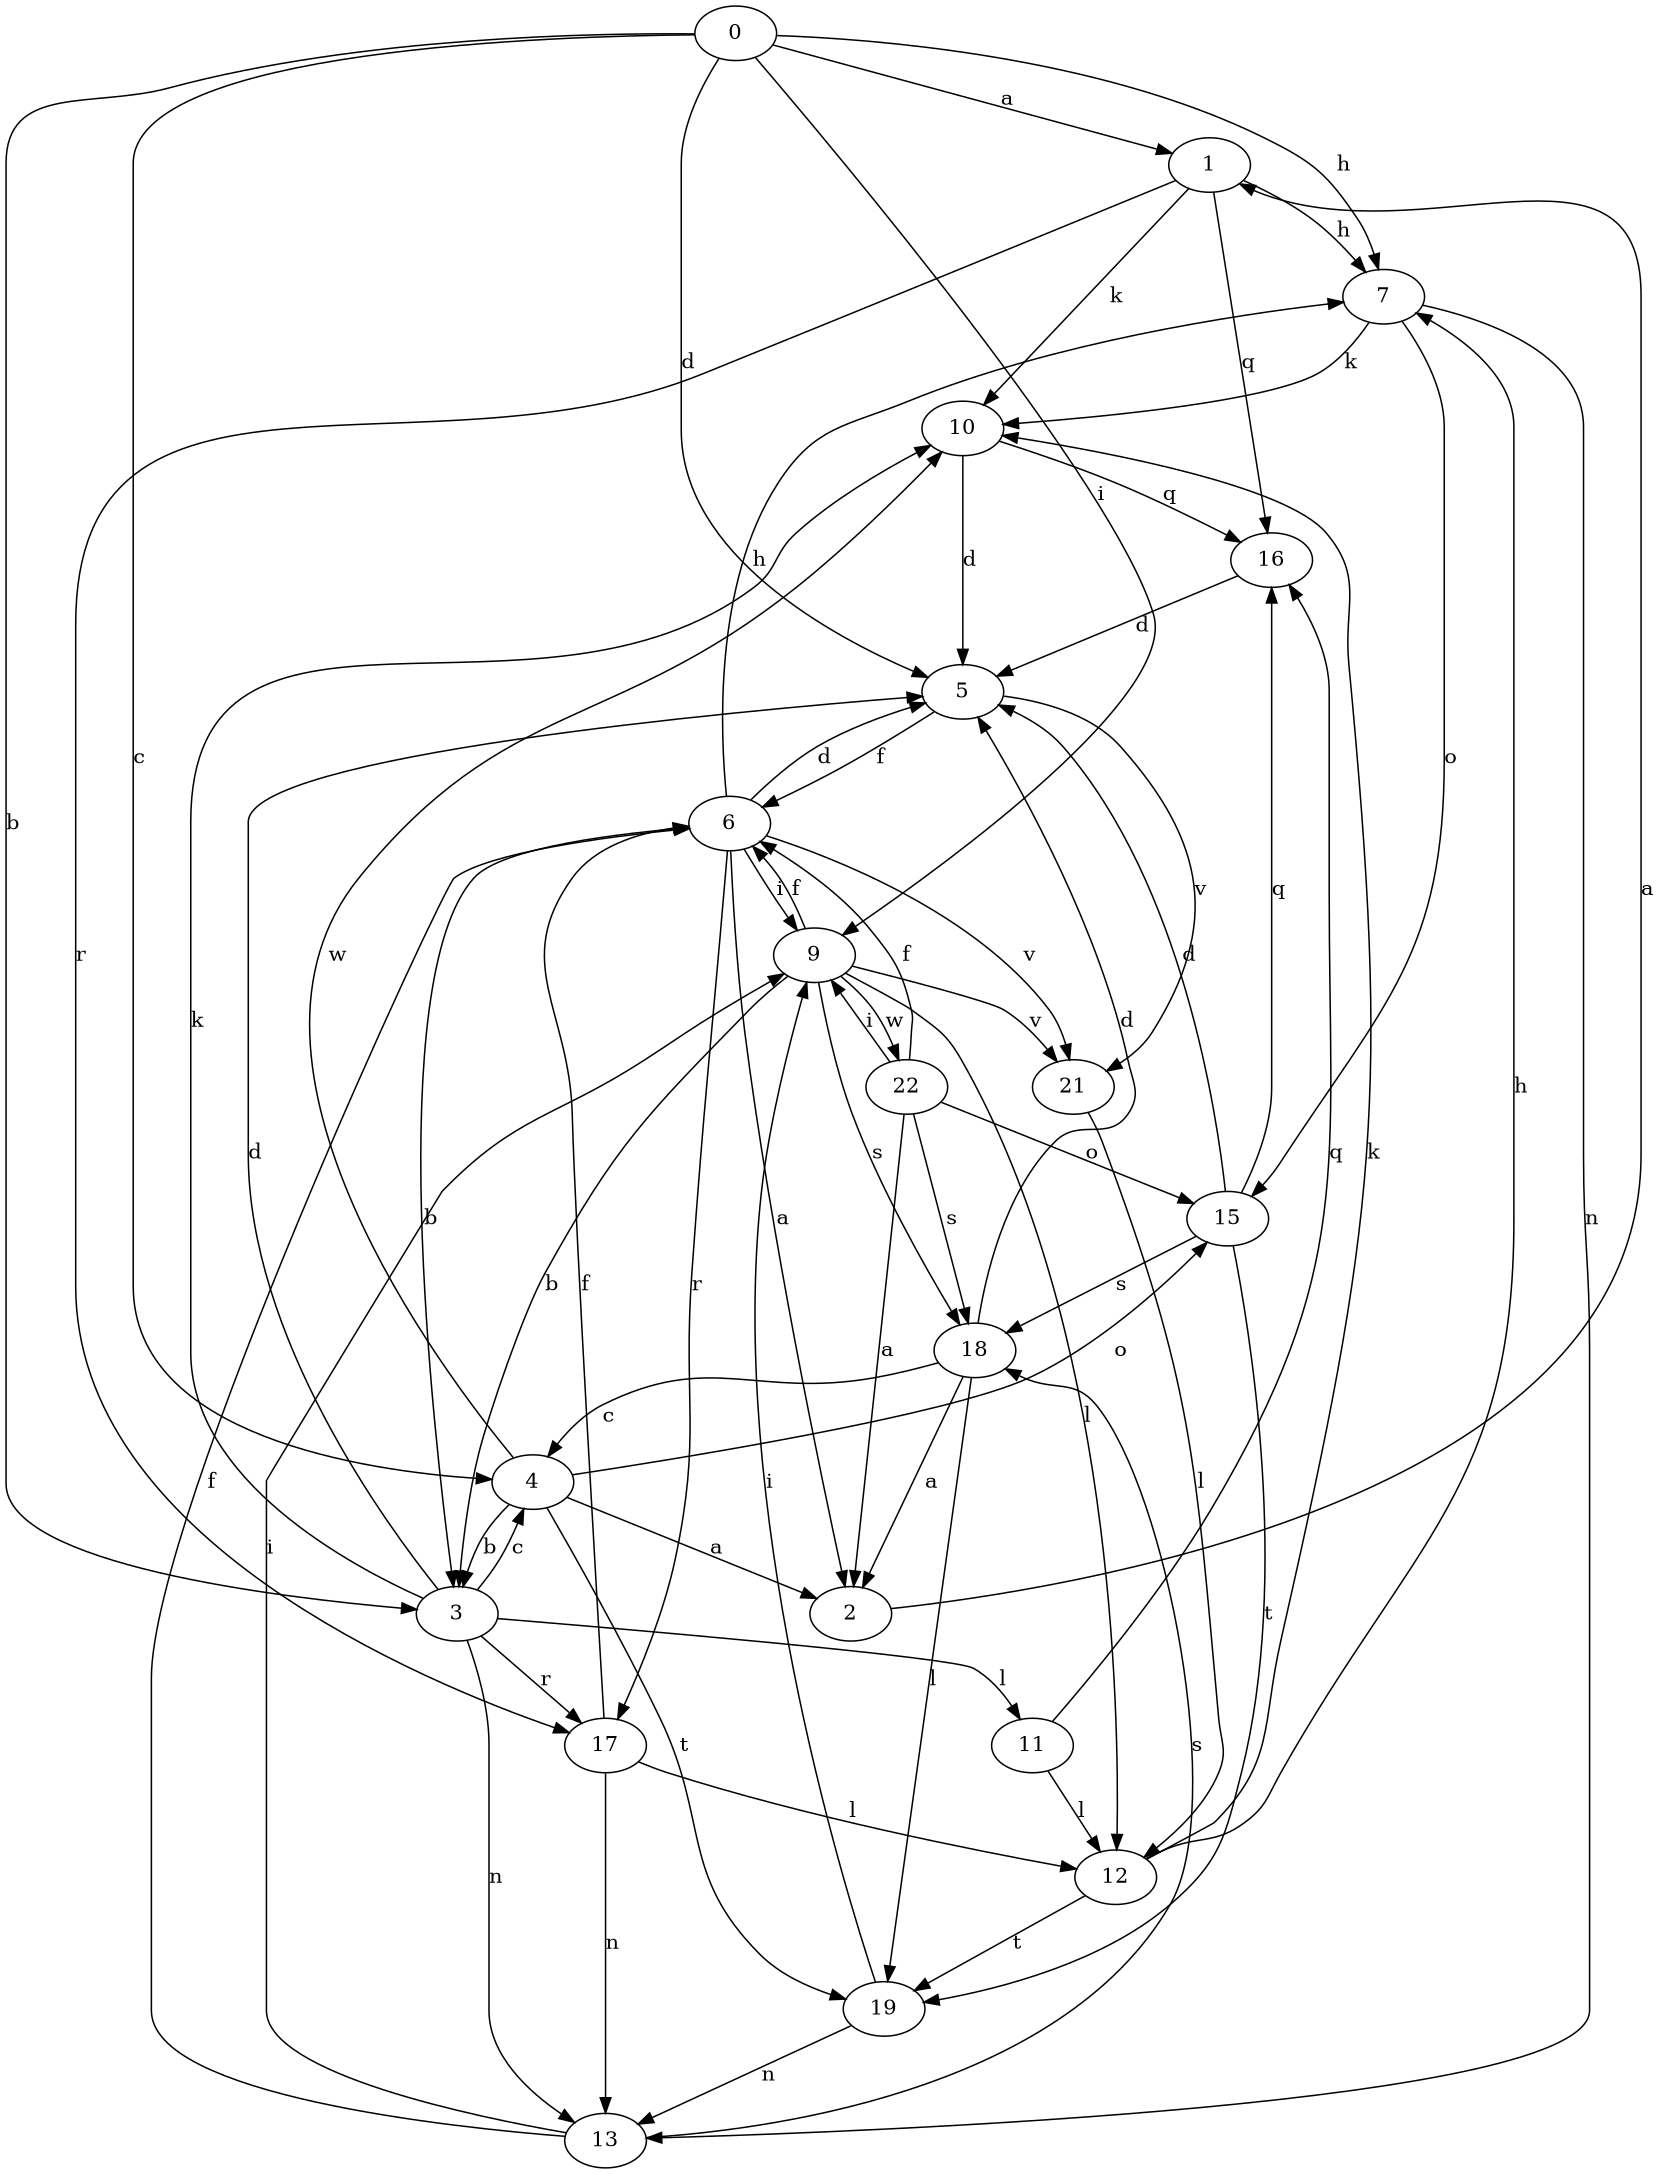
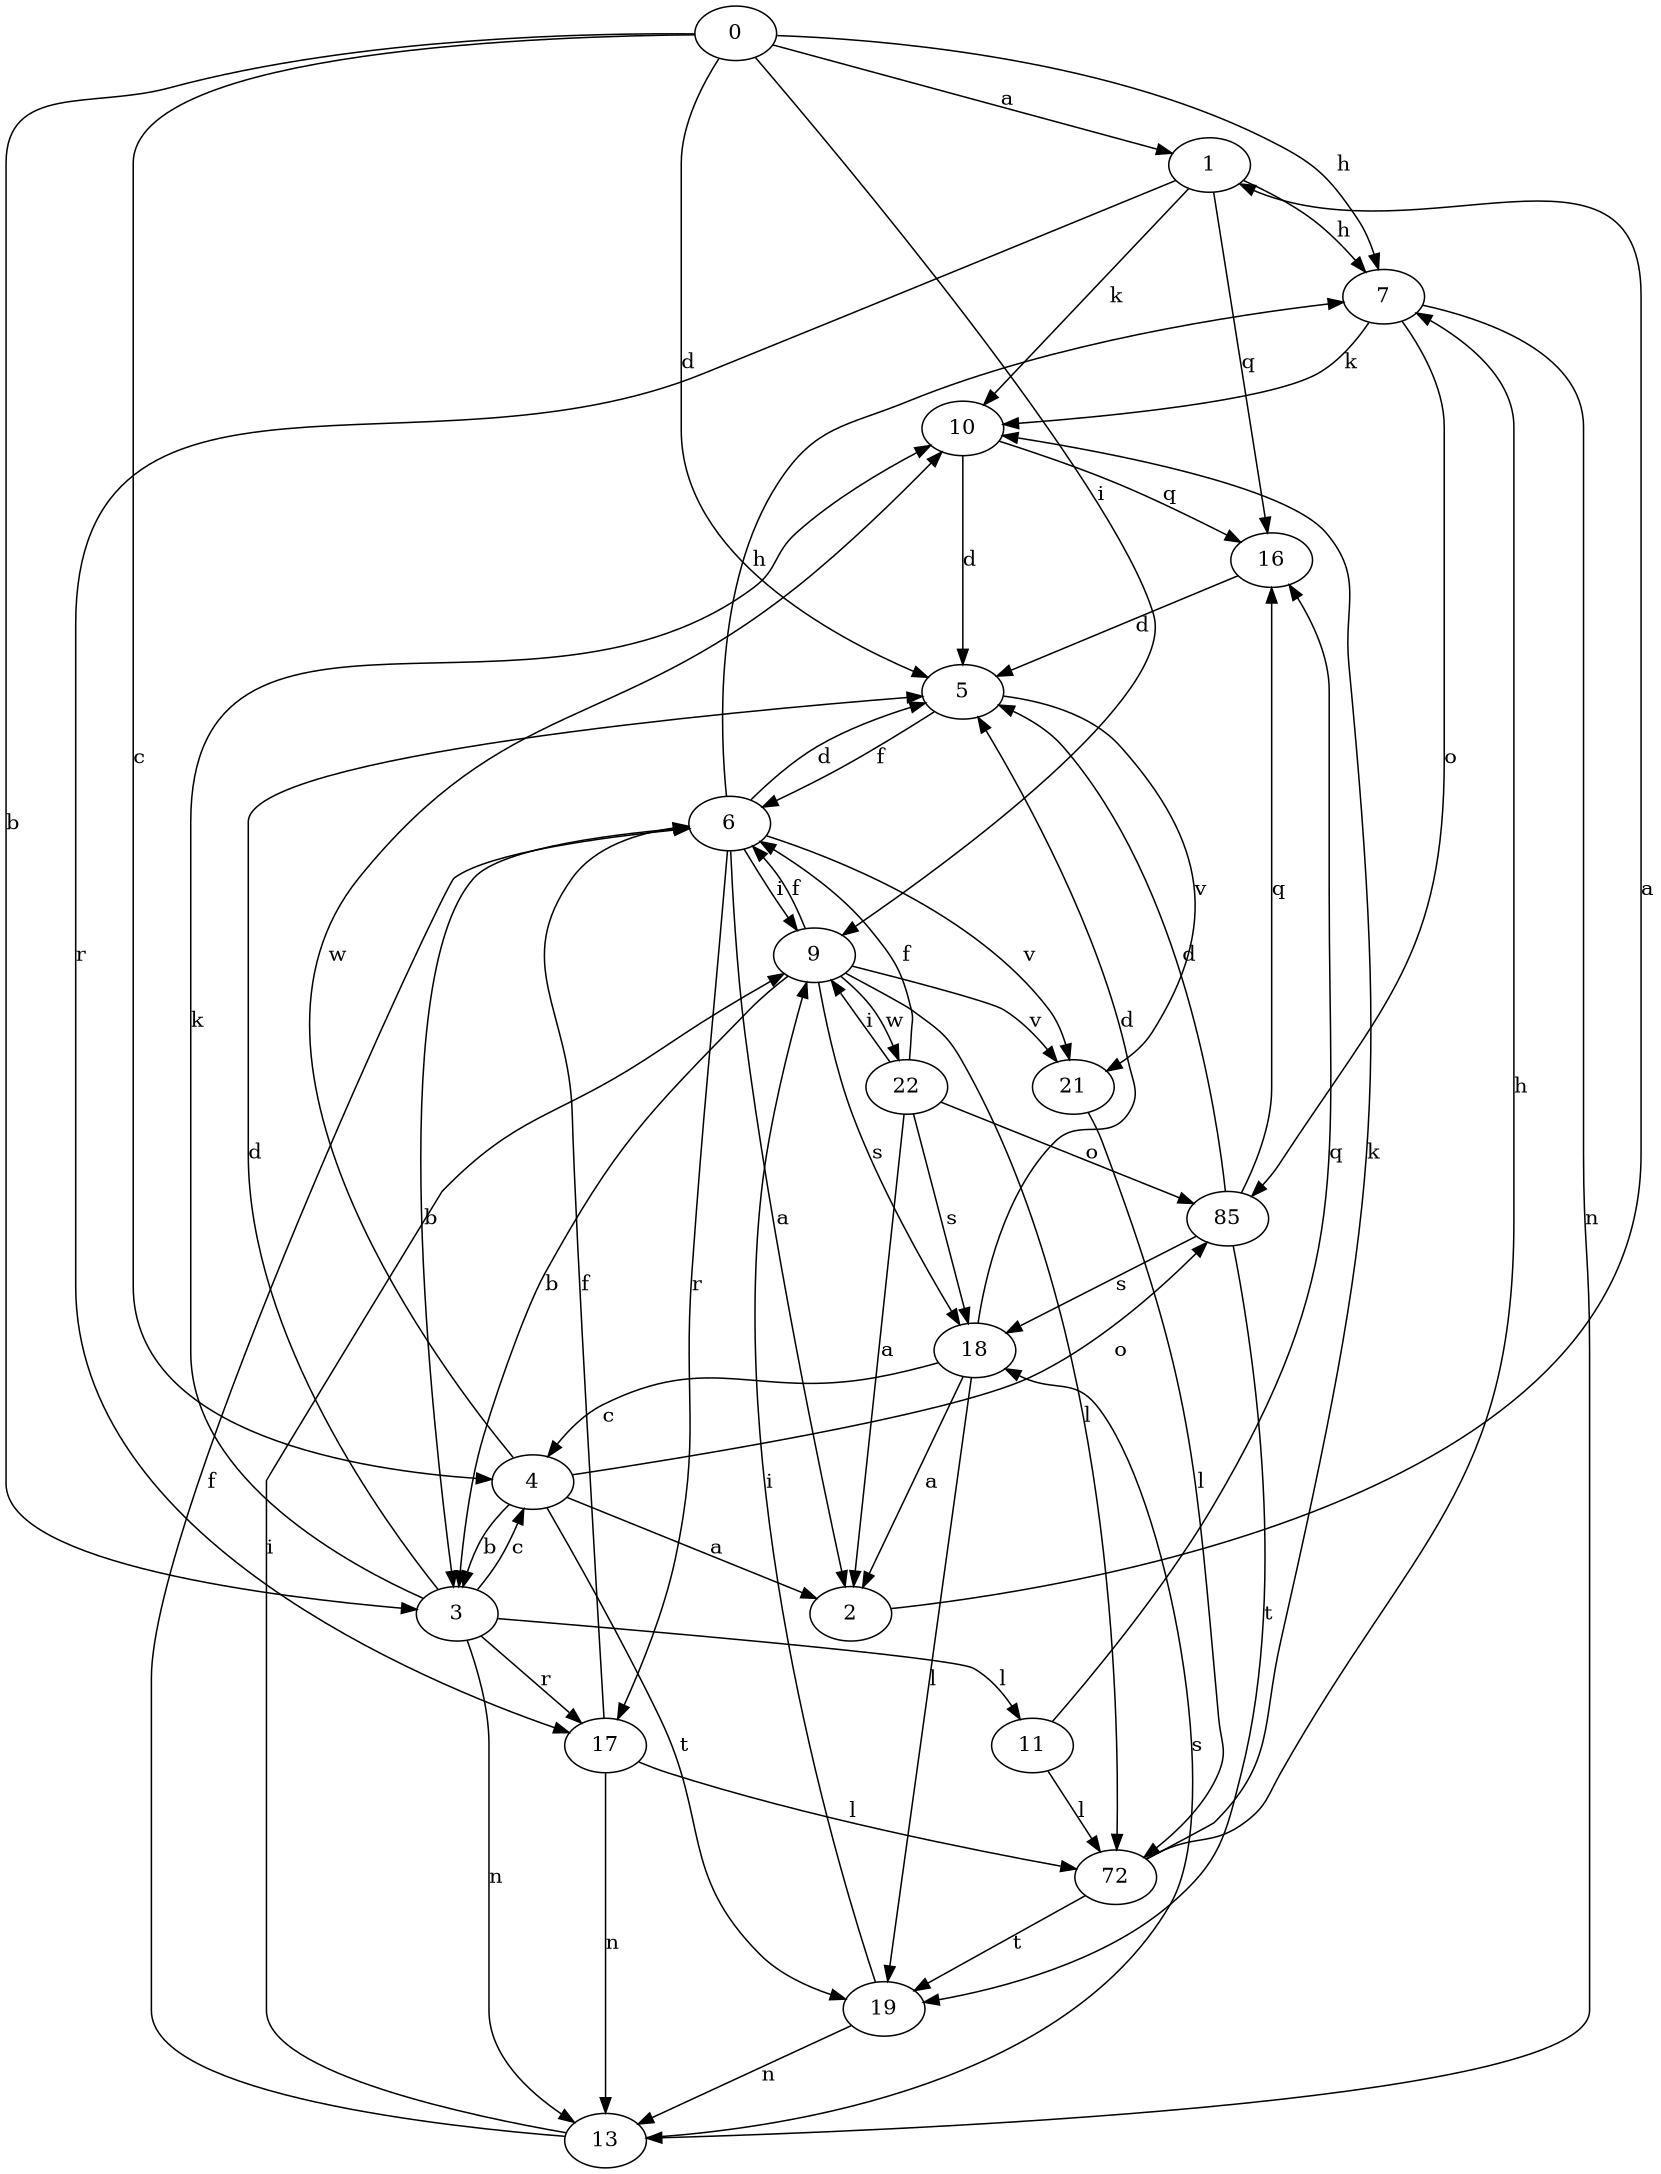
node "15": label "15" -> "85"
node "12": label "12" -> "72"
